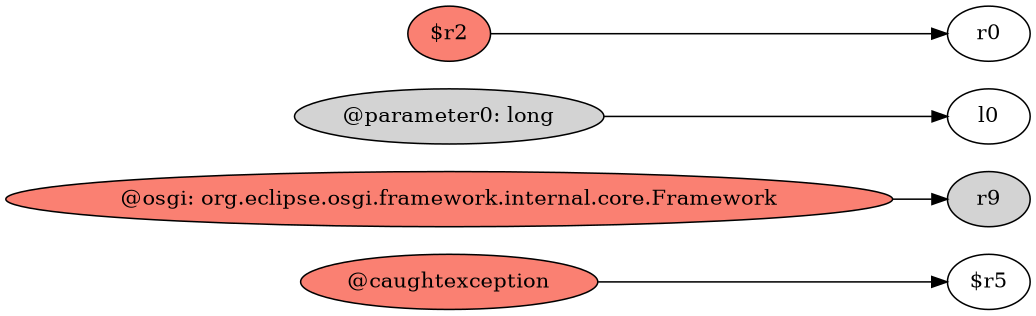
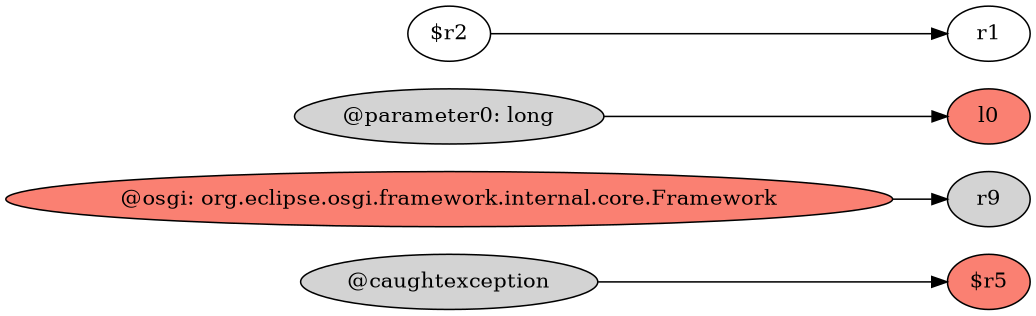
node "$r2": fillcolor salmon -> white
node "r0": label "r0" -> "r1"
node "l0": fillcolor white -> salmon
node "@caughtexception": fillcolor salmon -> lightgrey
node "$r5": fillcolor white -> salmon
